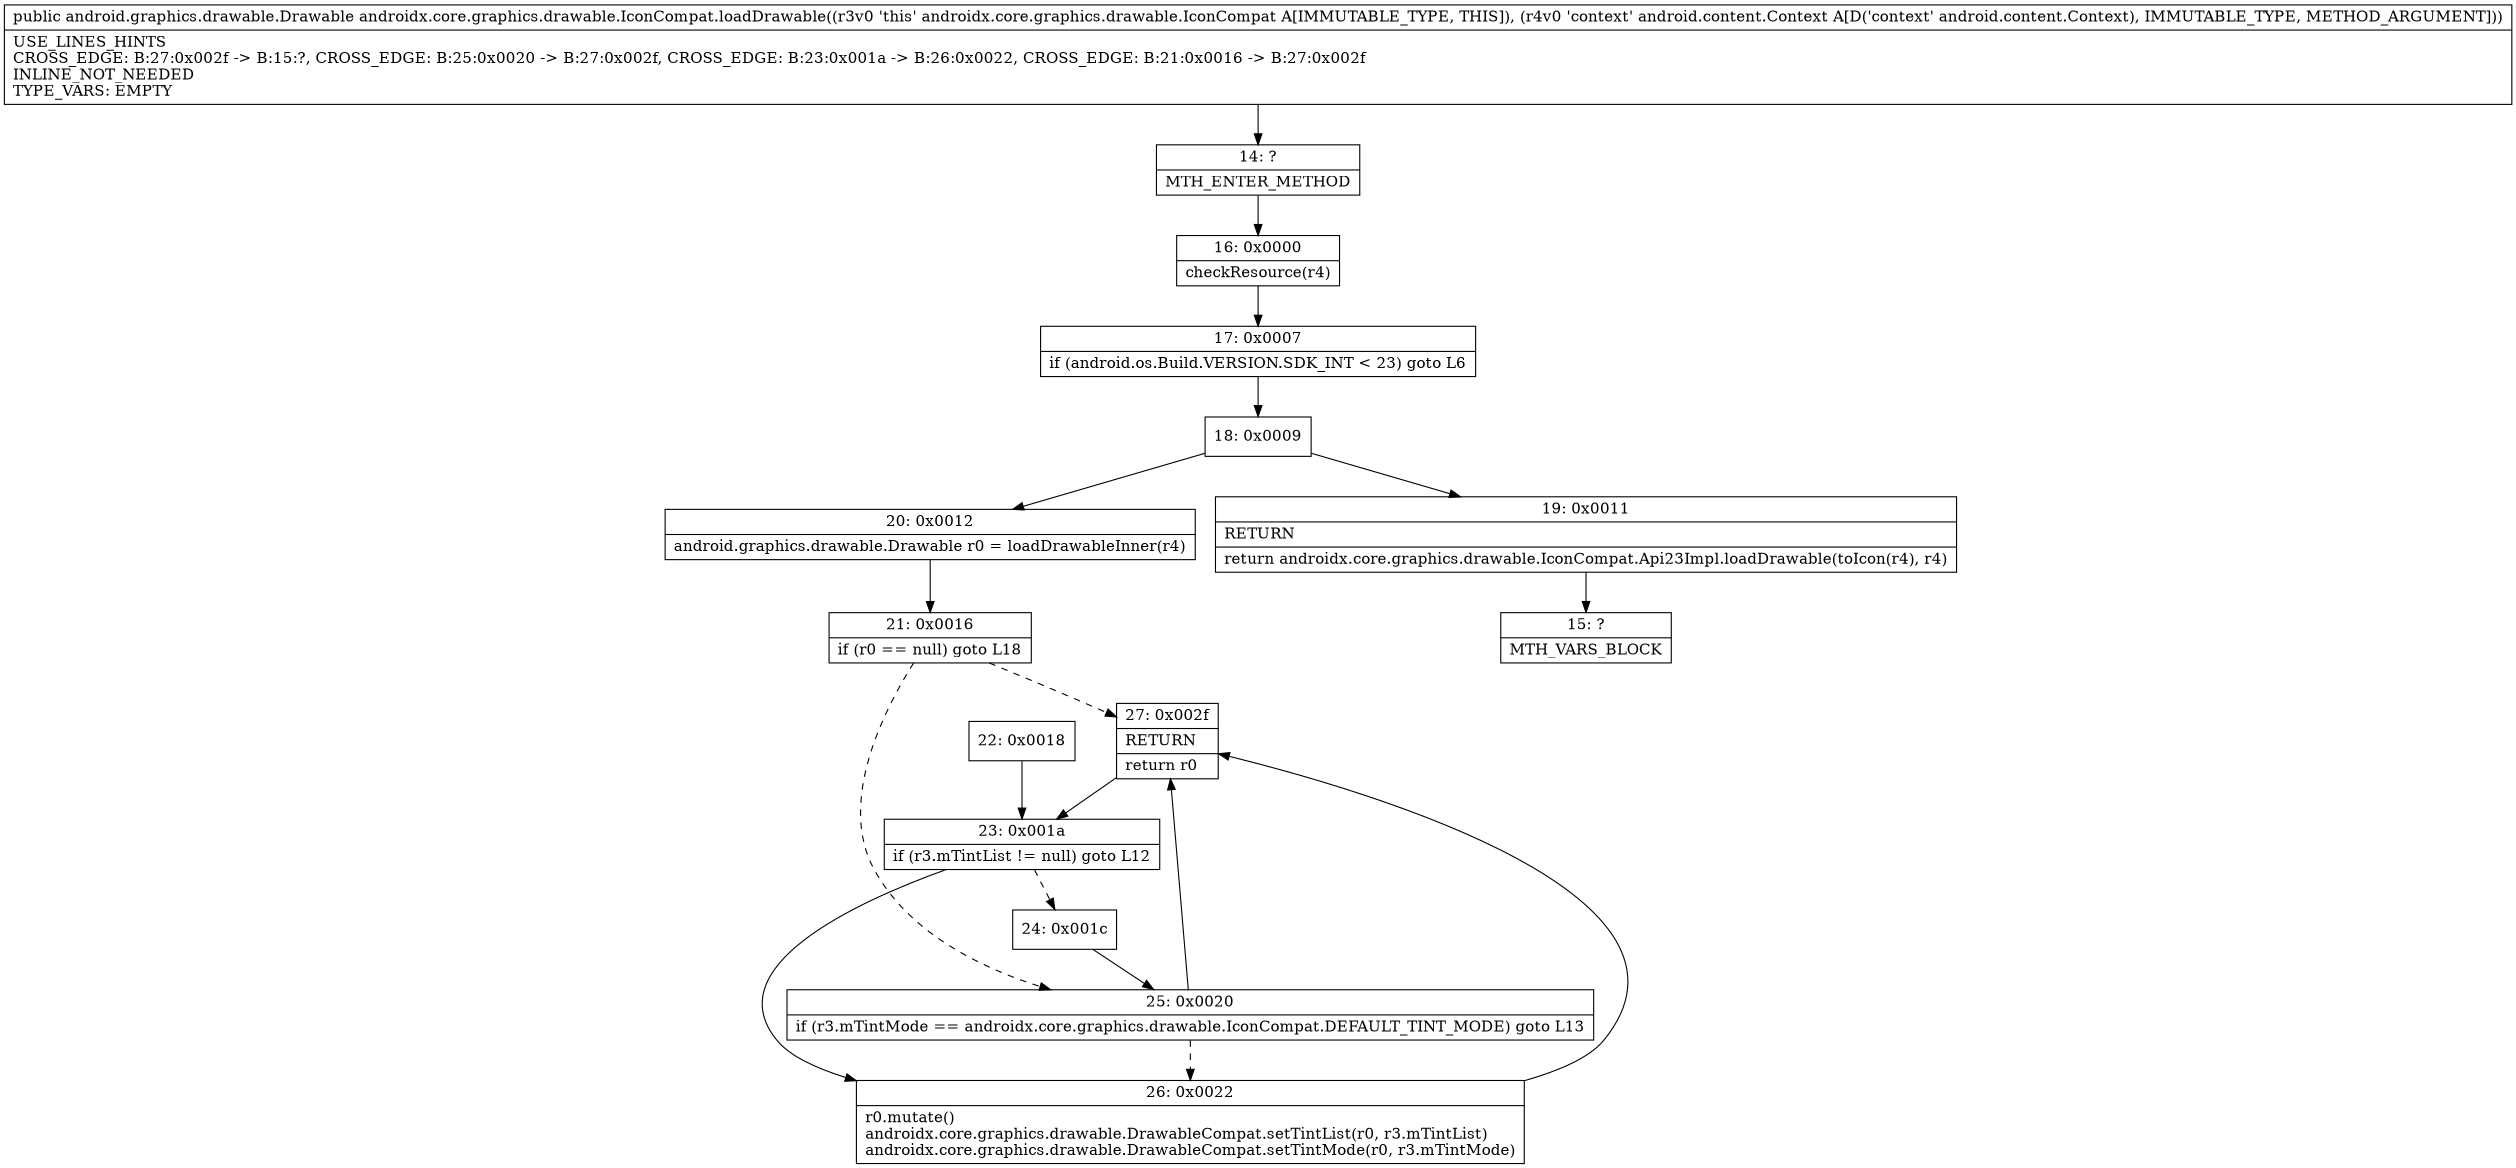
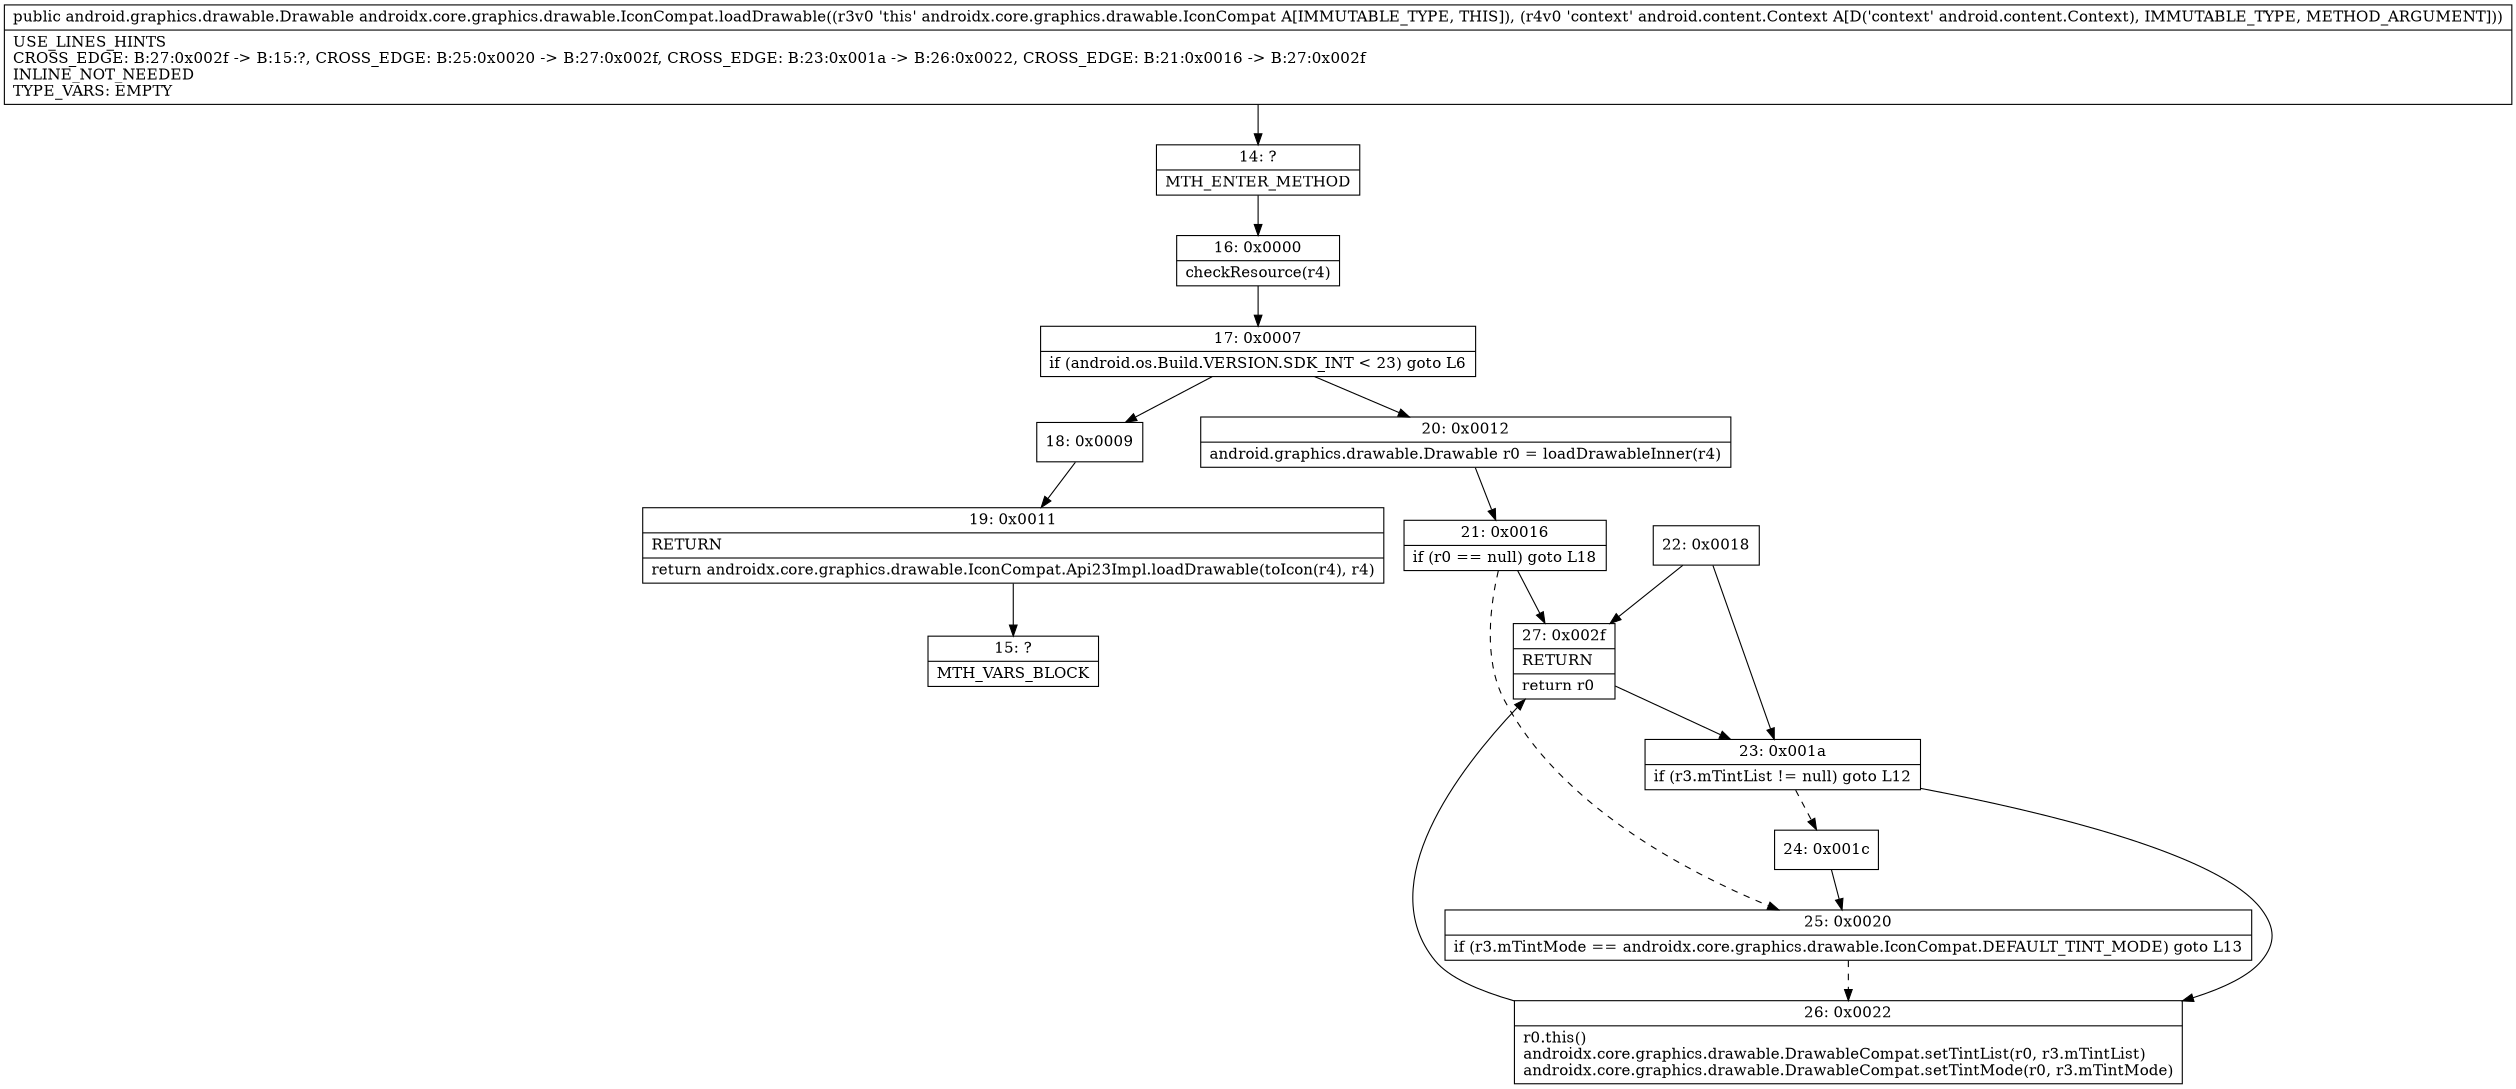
edge "18: 0x0009" -> "20: 0x0012": now "17: 0x0007" -> "20: 0x0012"
edge "21: 0x0016" -> "27: 0x002f": style dashed -> solid
edge "25: 0x0020" -> "27: 0x002f": now "22: 0x0018" -> "27: 0x002f"
node "26: 0x0022": text "r0.mutate()" -> "r0.this()"
